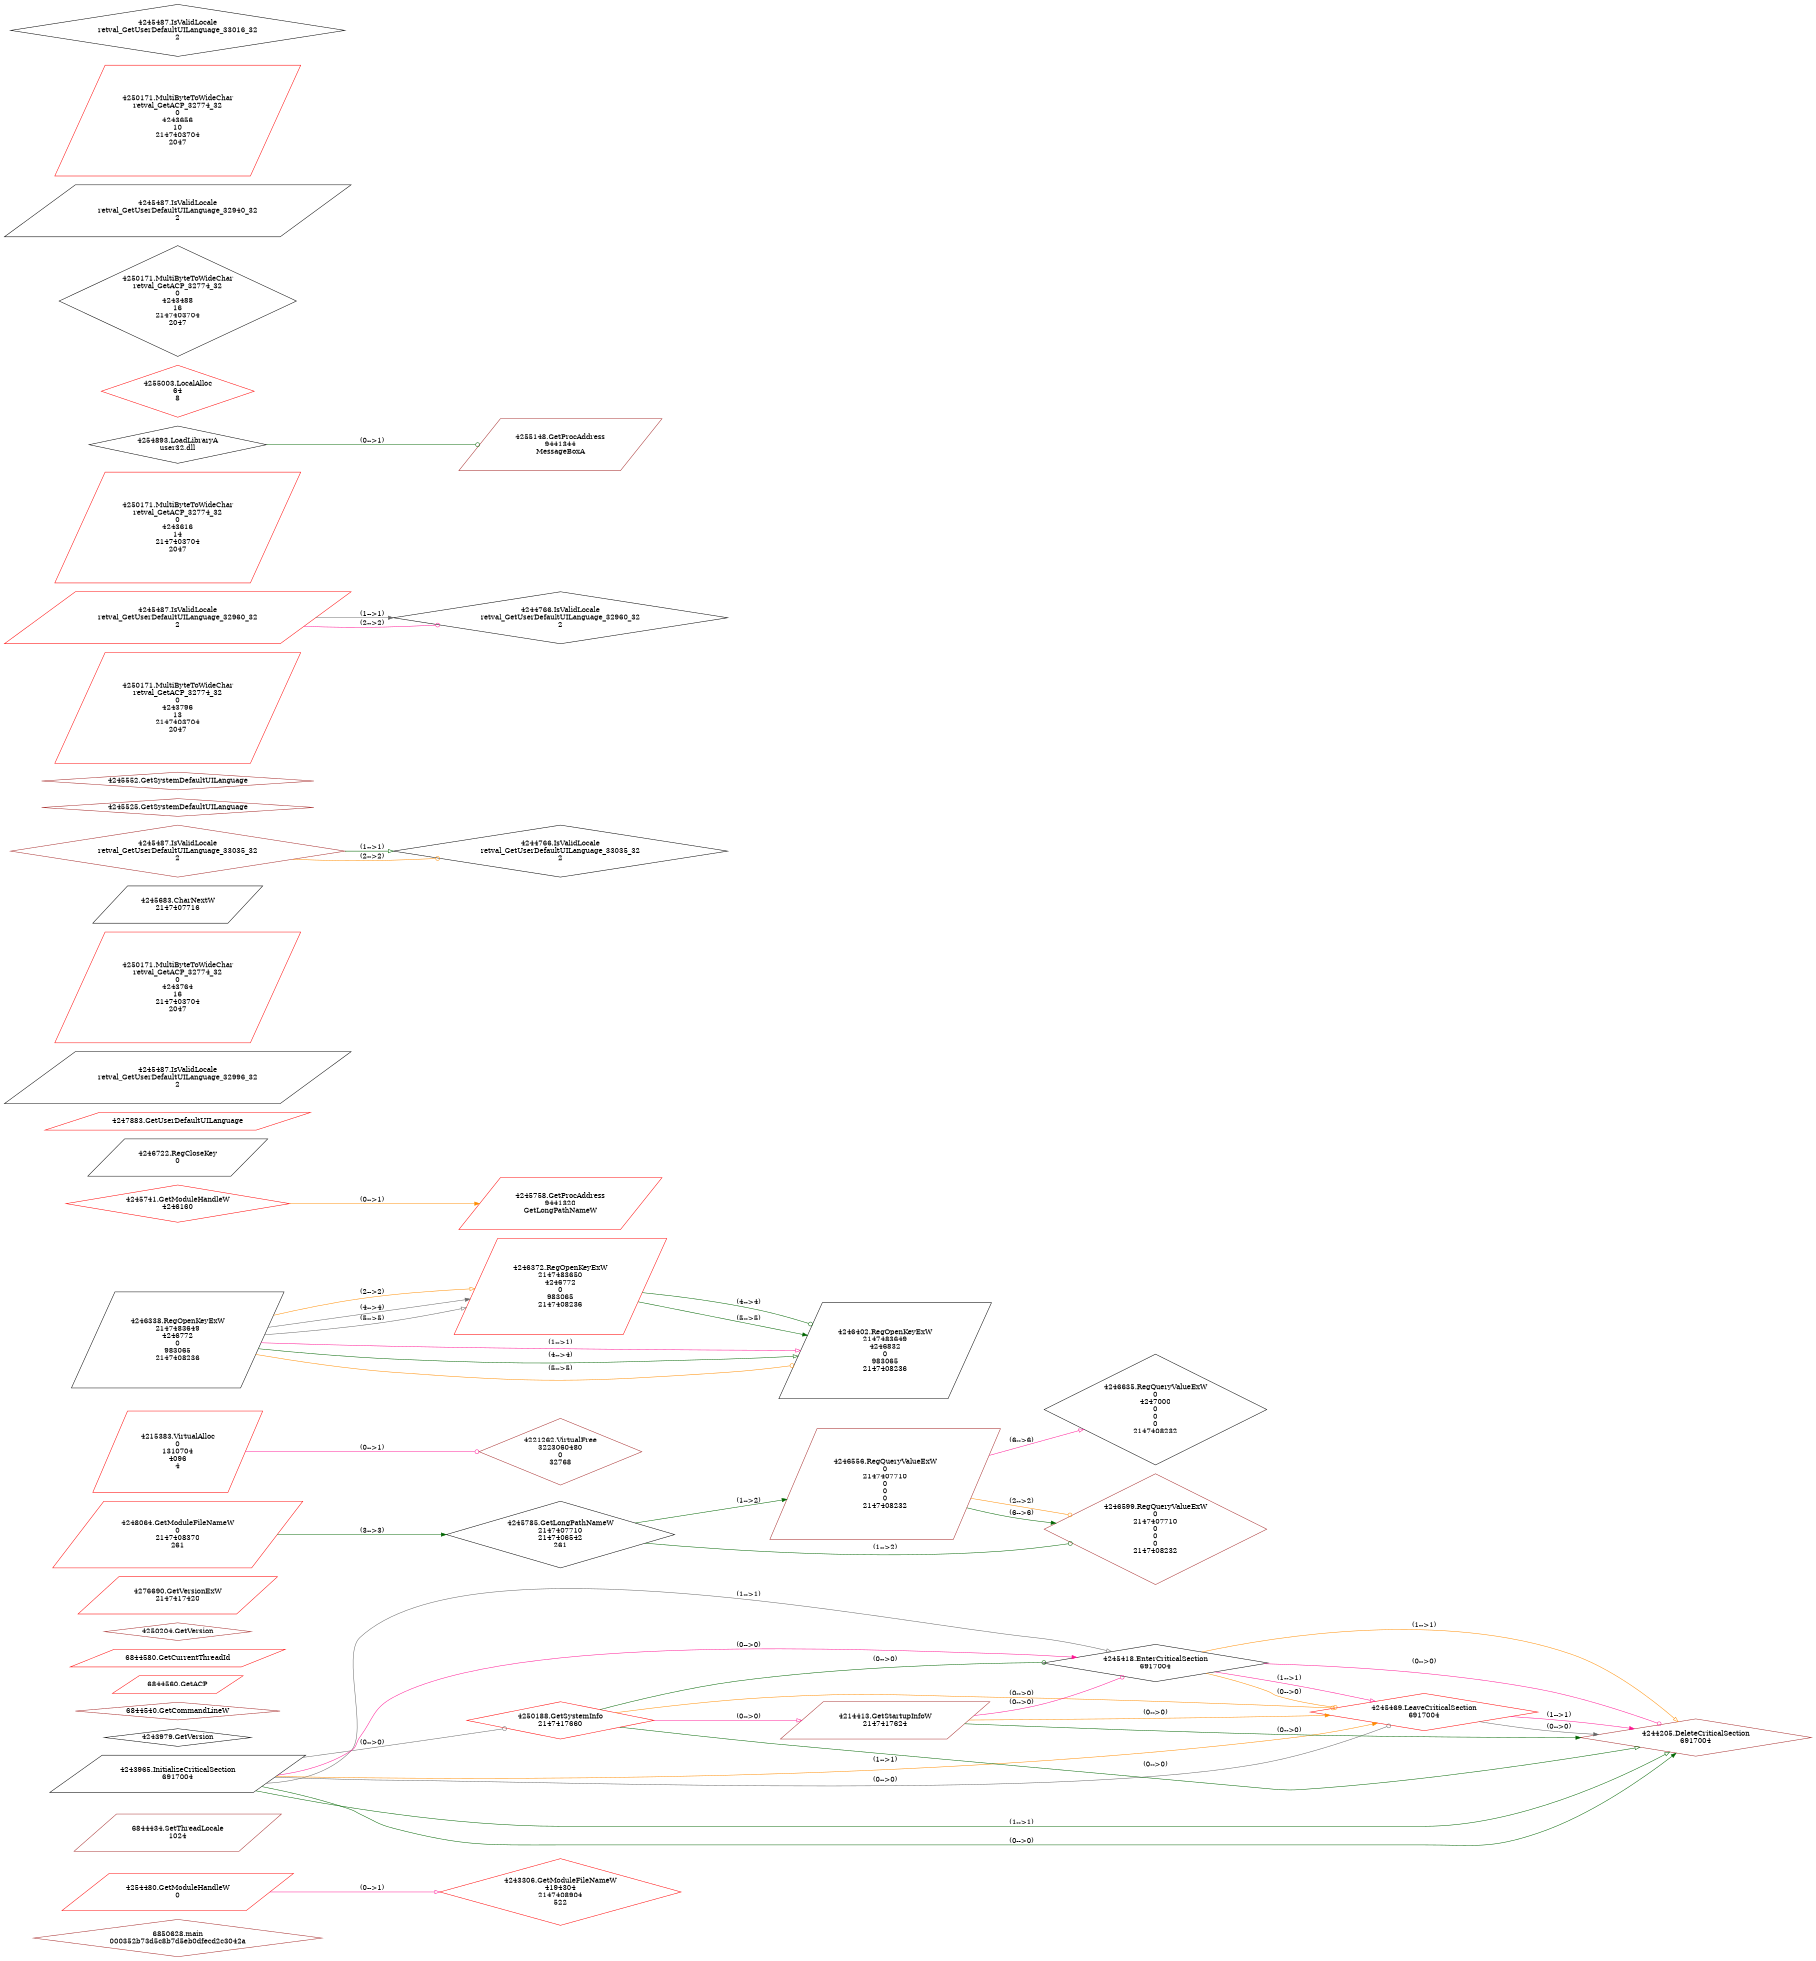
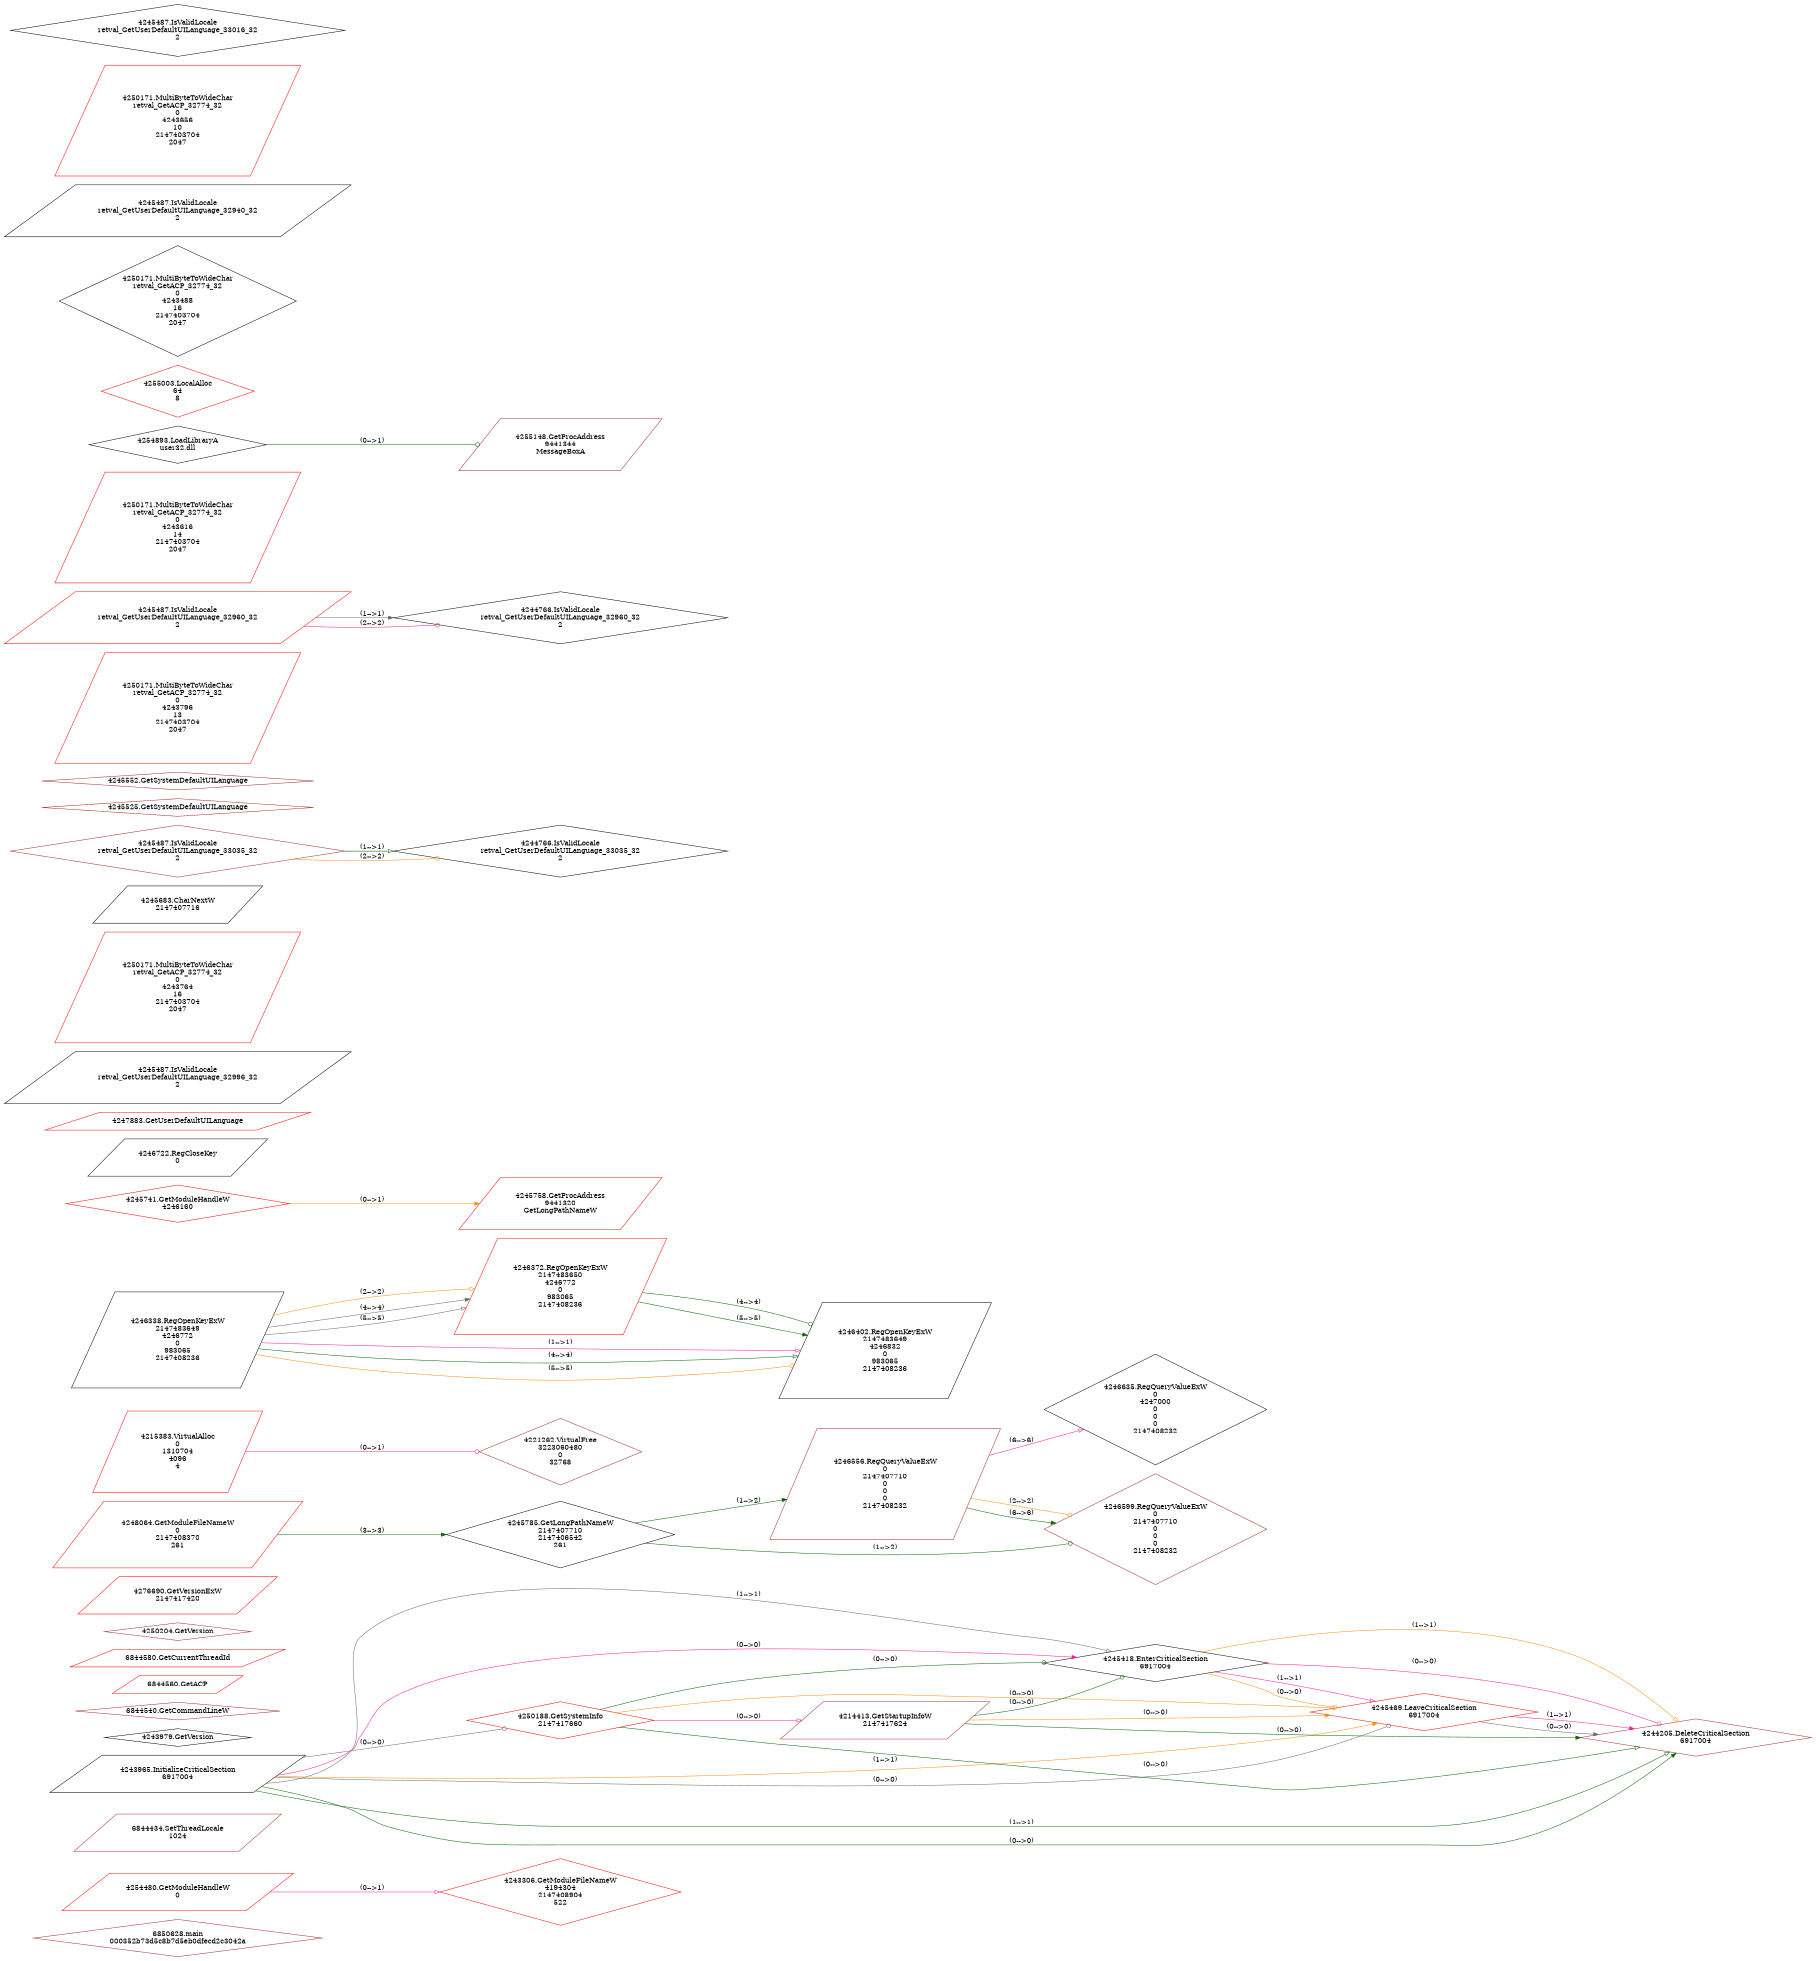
edge "4214413.GetStartupInfoW 2147417624" -> "4245418.EnterCriticalSection 6917004": color deeppink -> darkgreen
